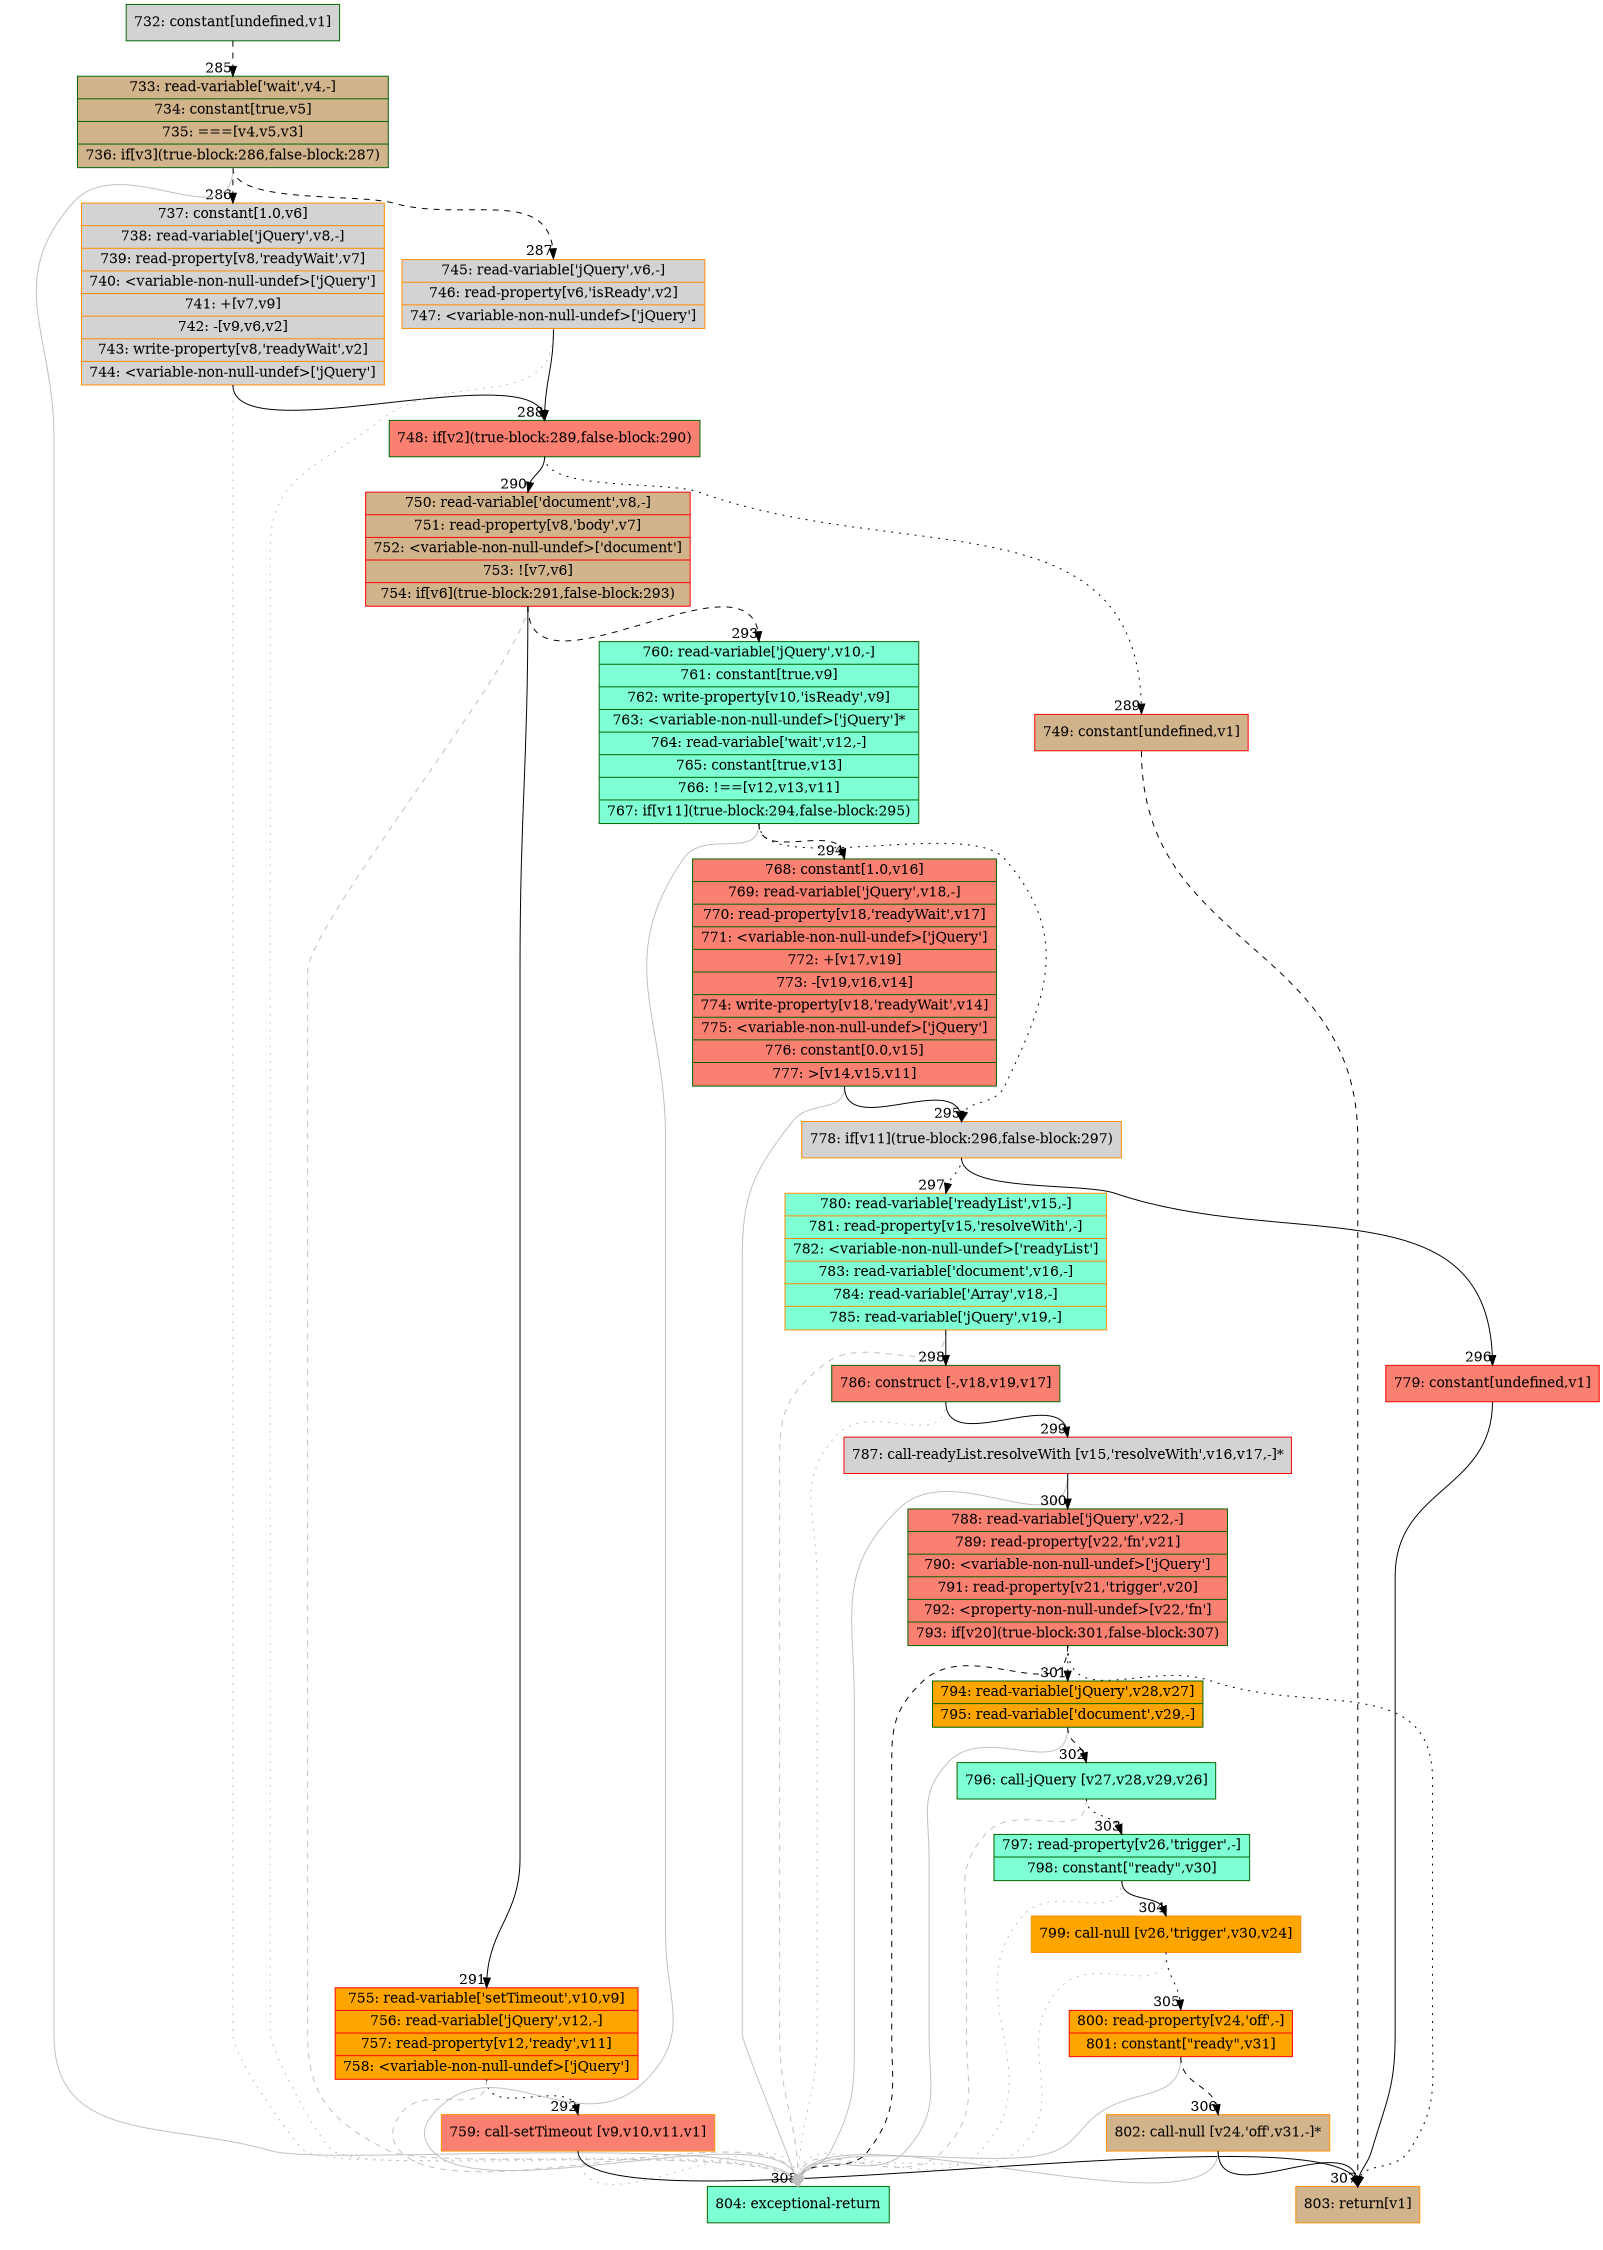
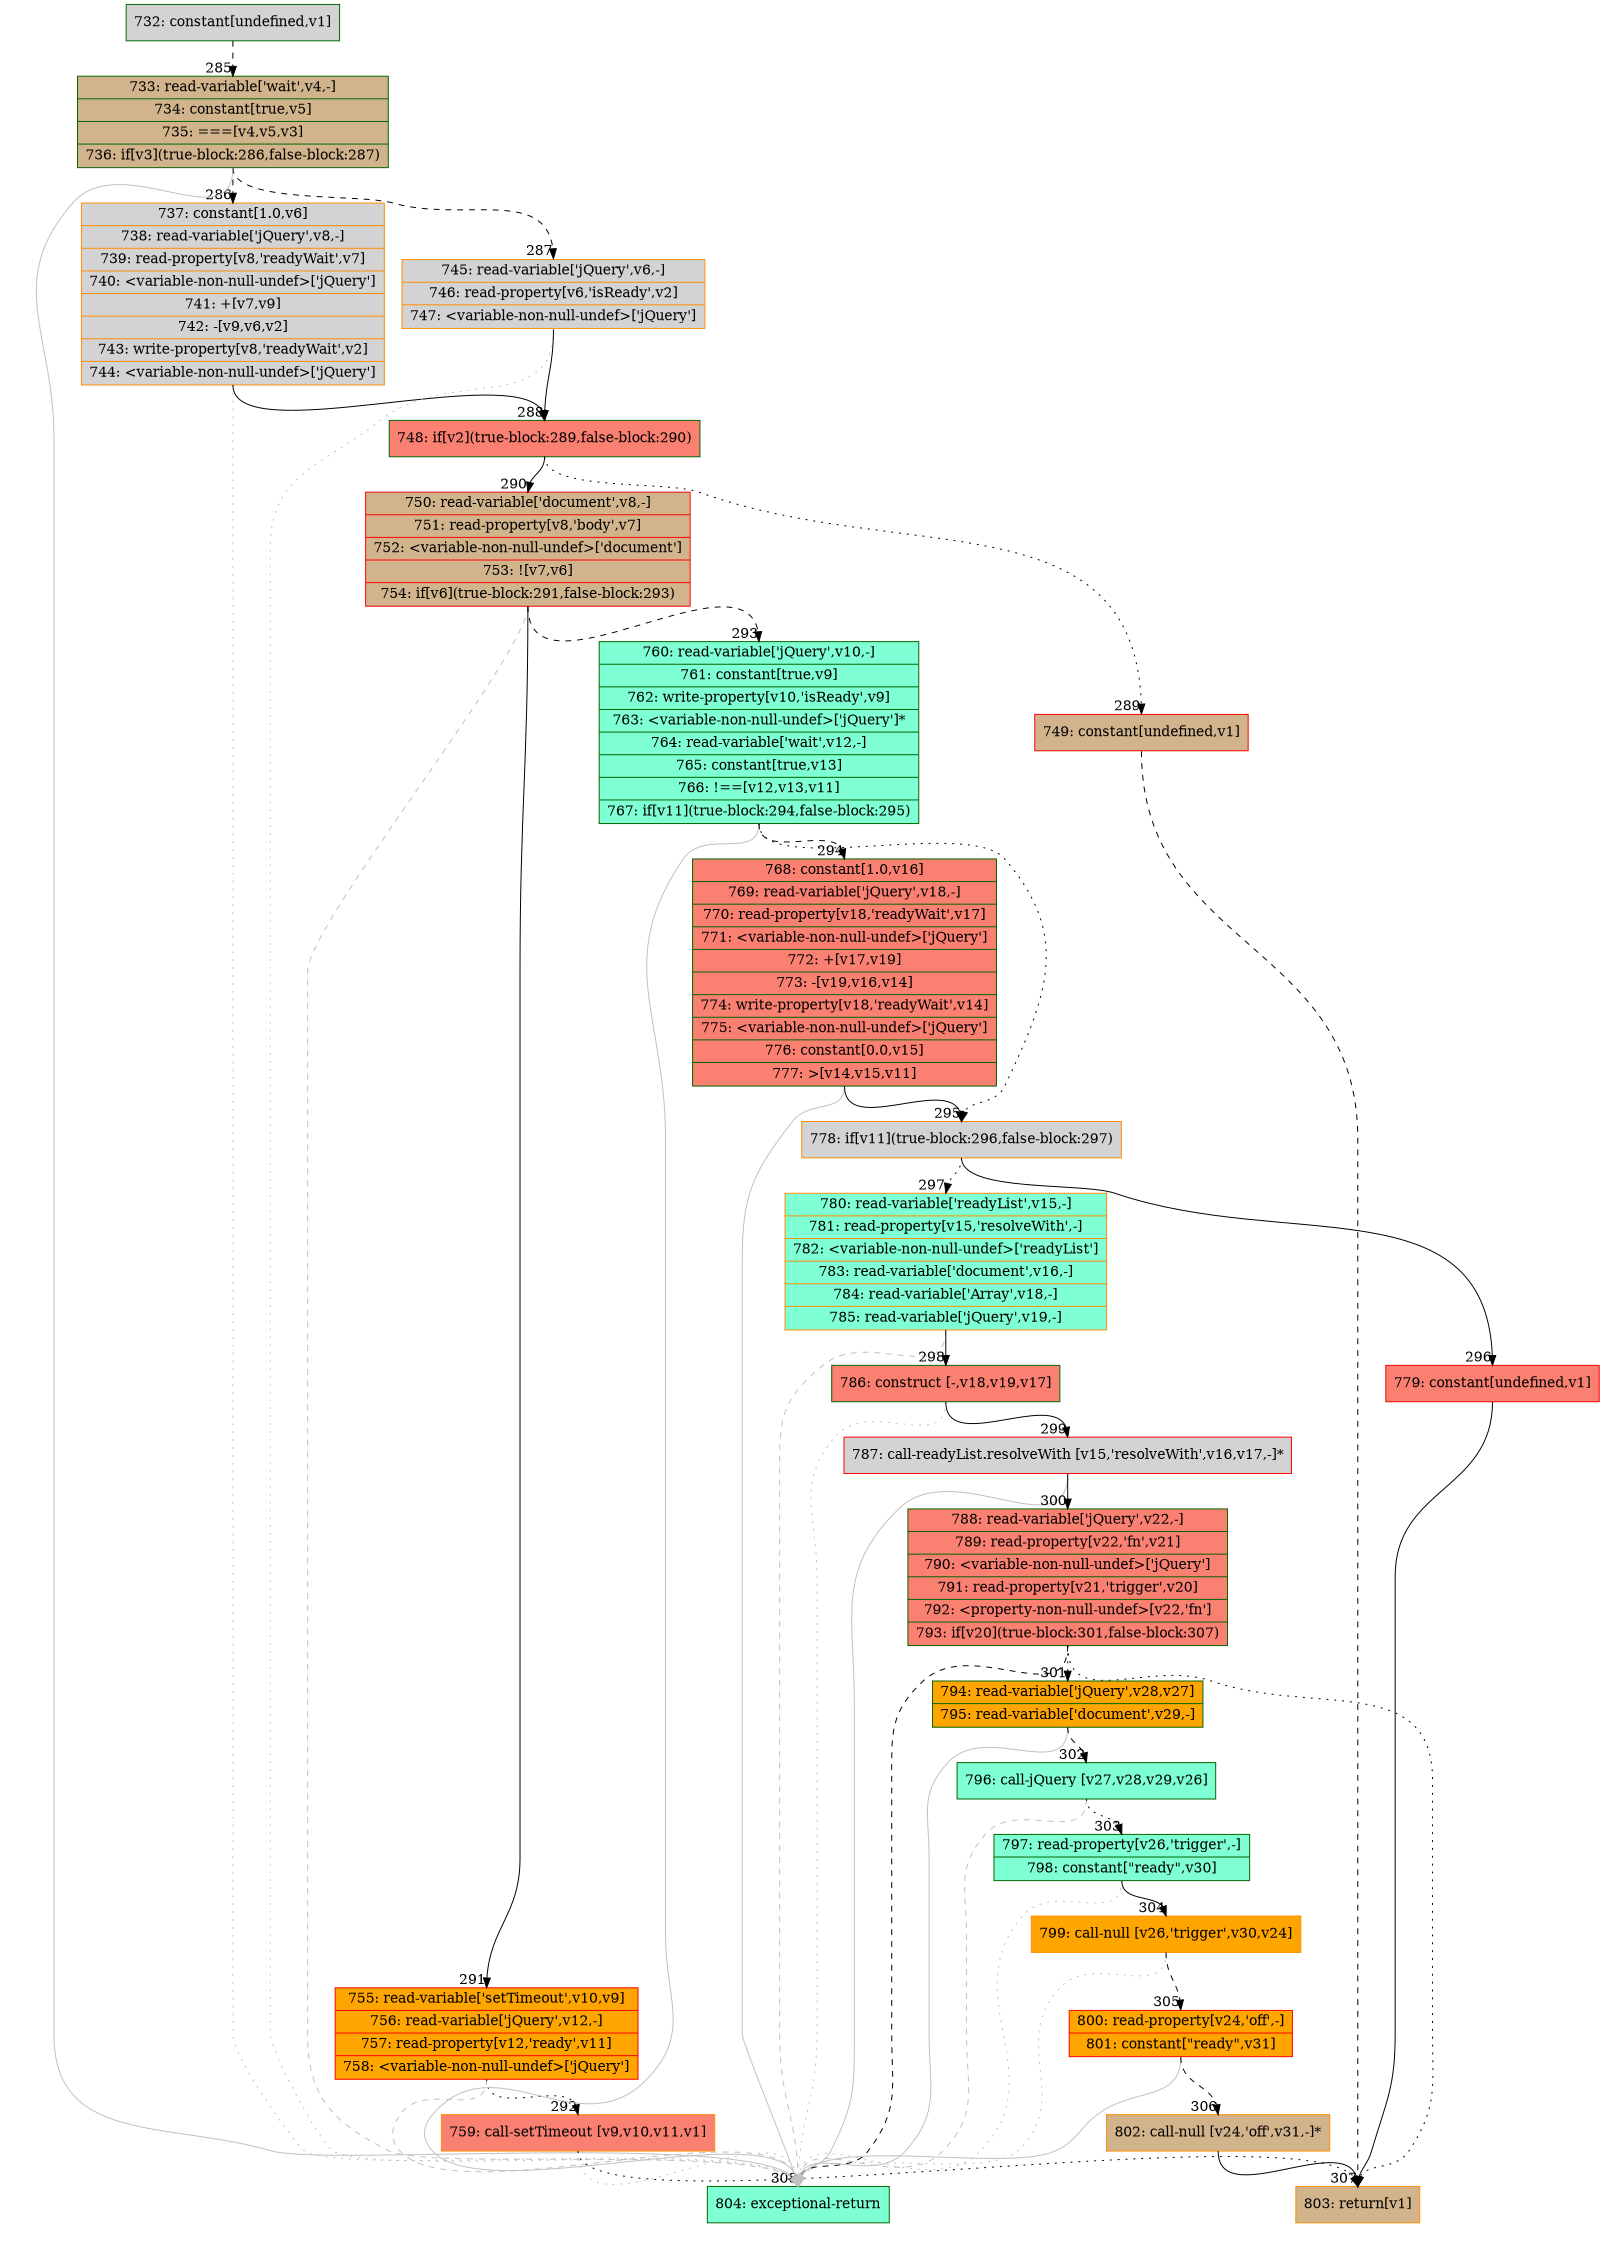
edge "799: call-null [v26,'trigger',v30,v24]" -> "800: read-property[v24,'off',-]": style dotted -> dashed
edge "802: call-null [v24,'off',v31,-]*" -> "804: exceptional-return": removed
edge "759: call-setTimeout [v9,v10,v11,v1]" -> "803: return[v1]": style solid -> dotted
